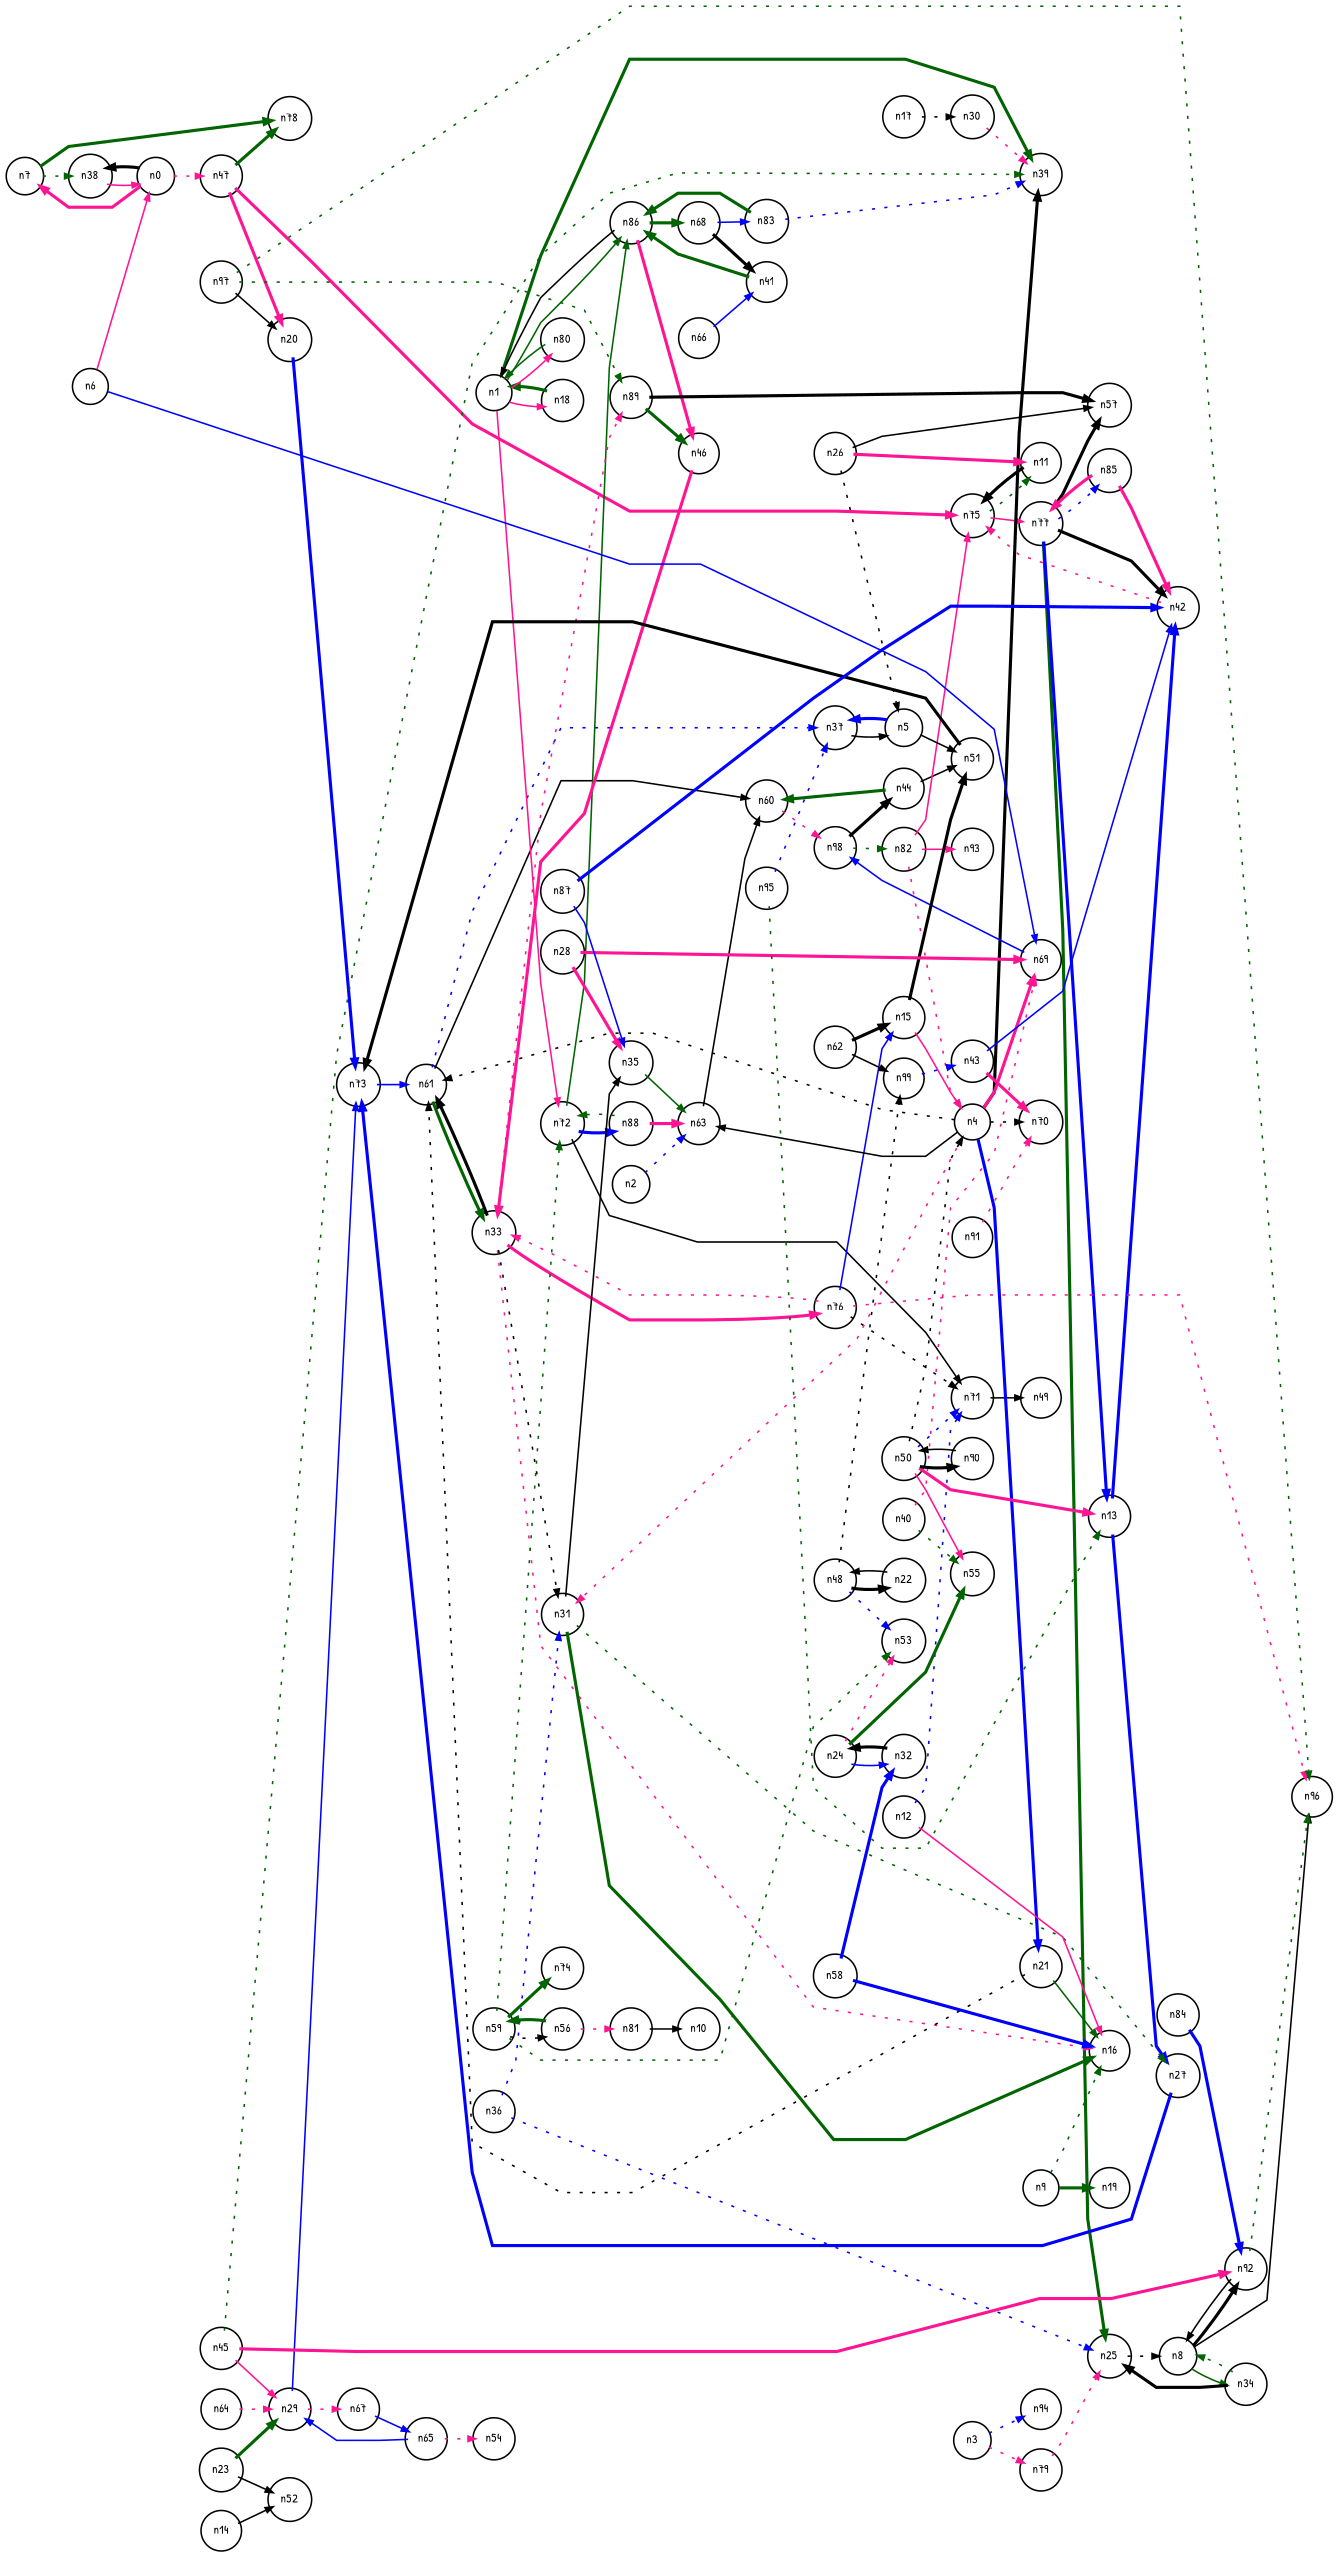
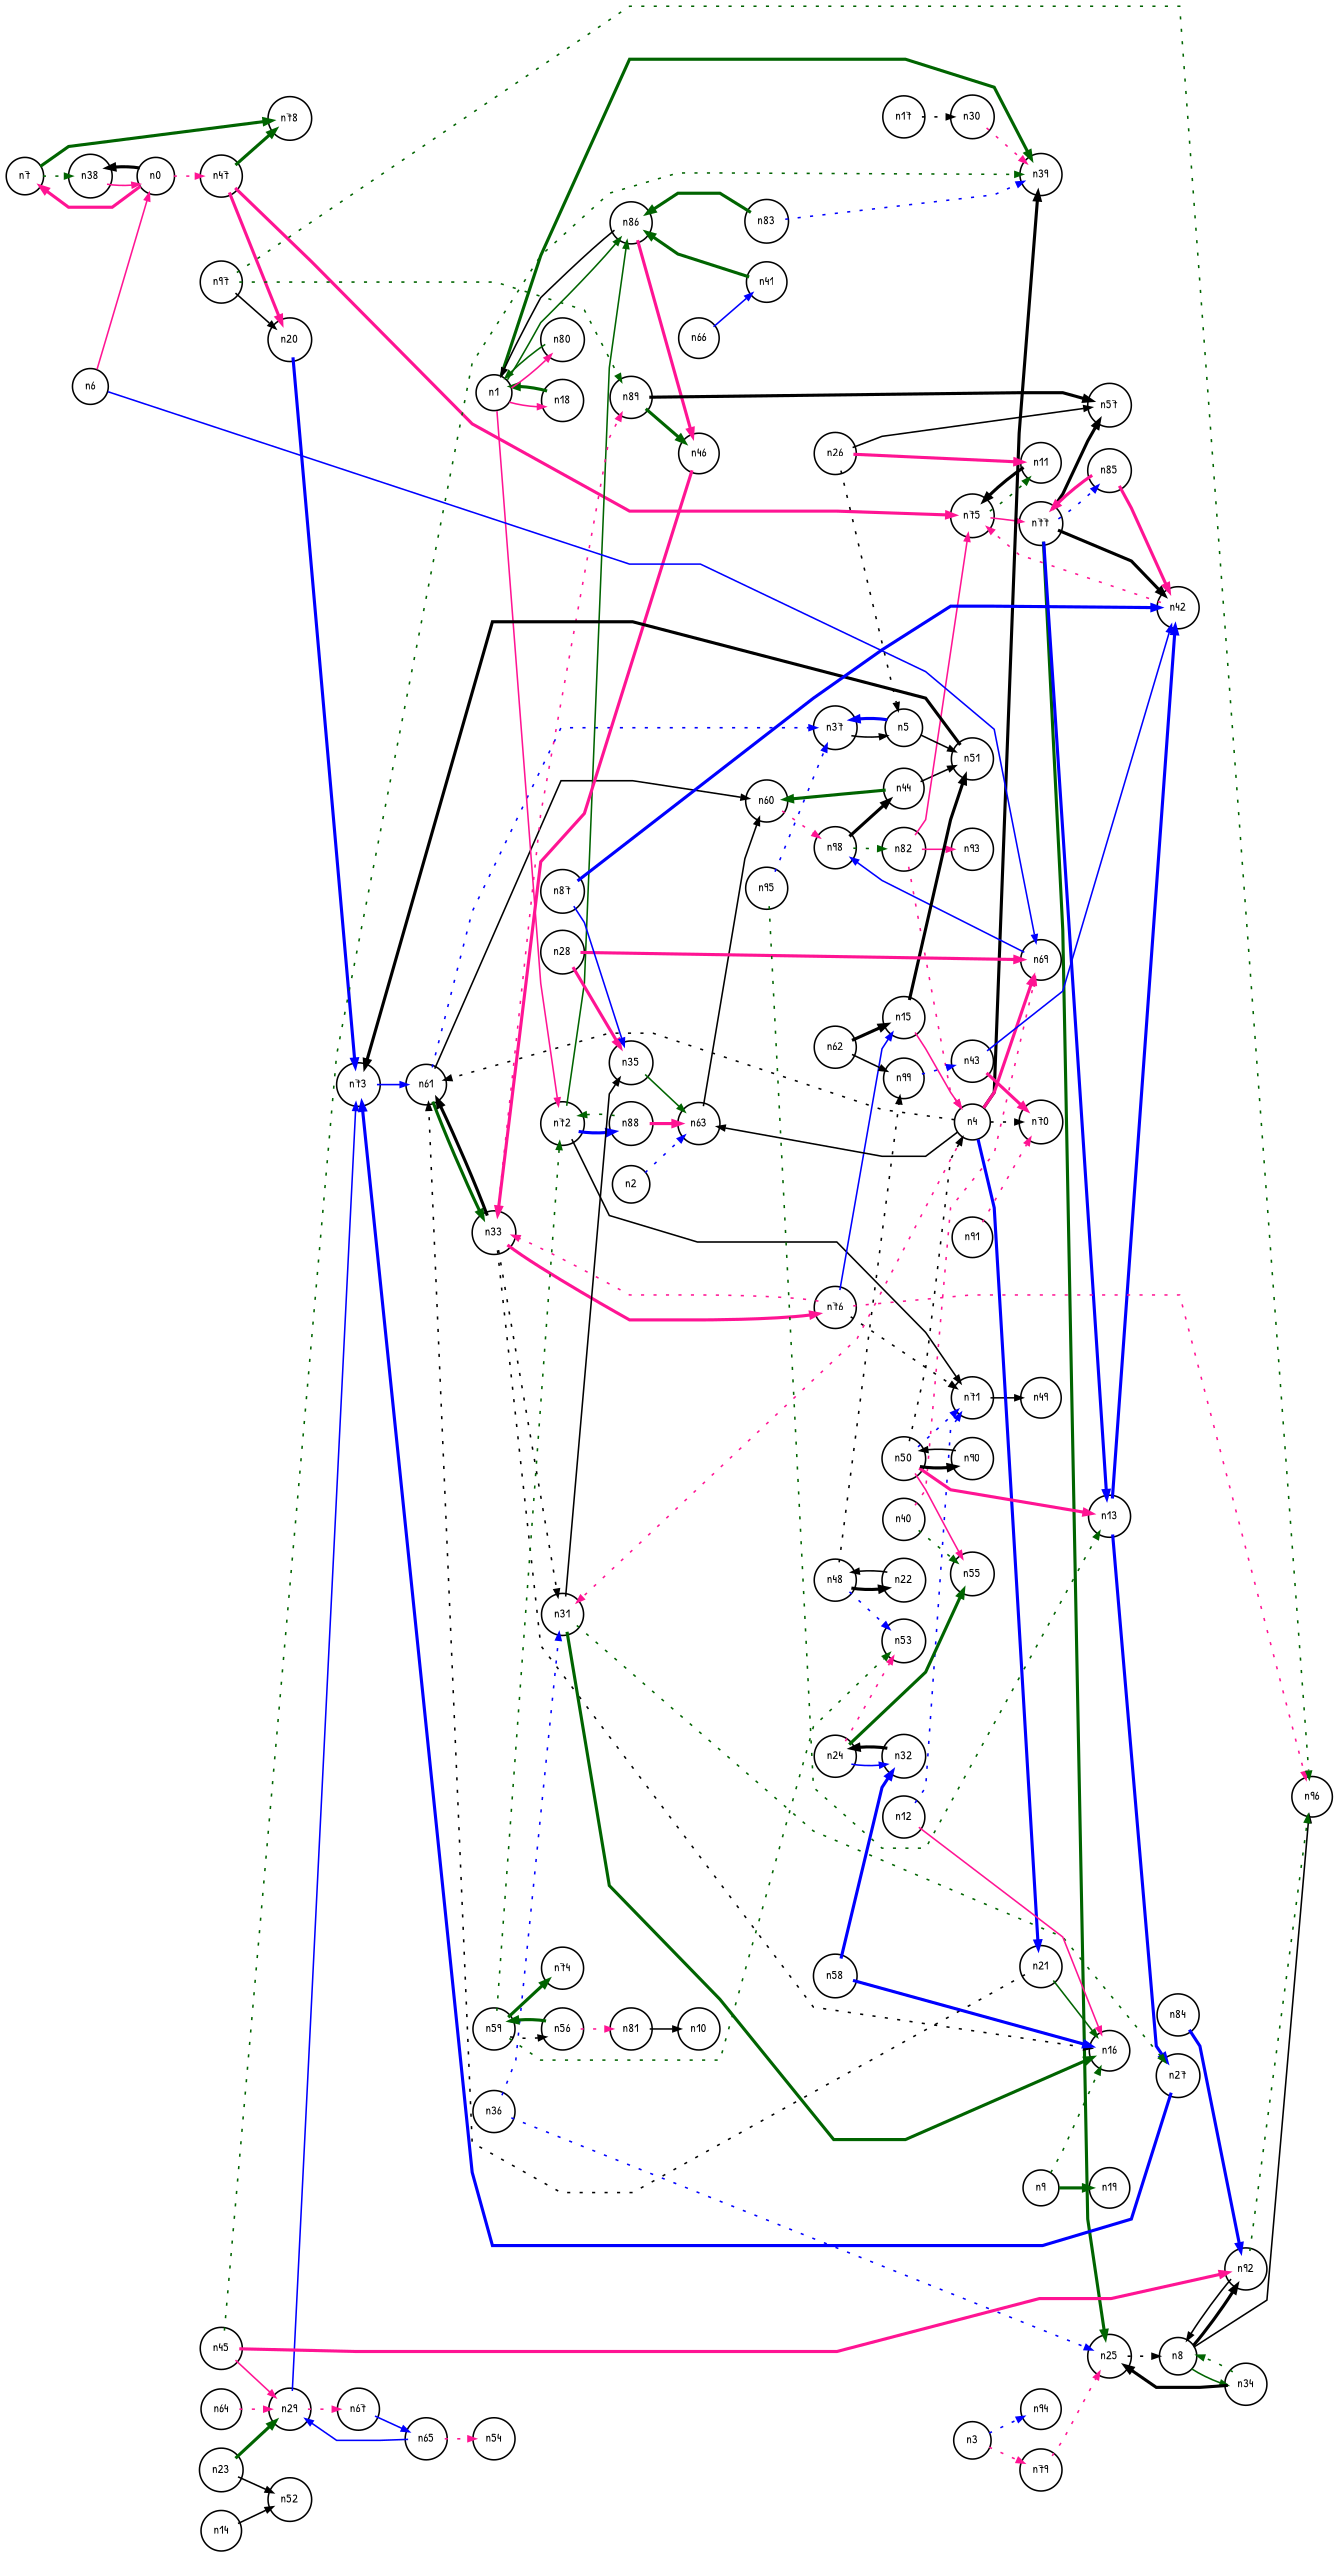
node "n68": removed
edge "n33" -> "n16": color deeppink -> black
